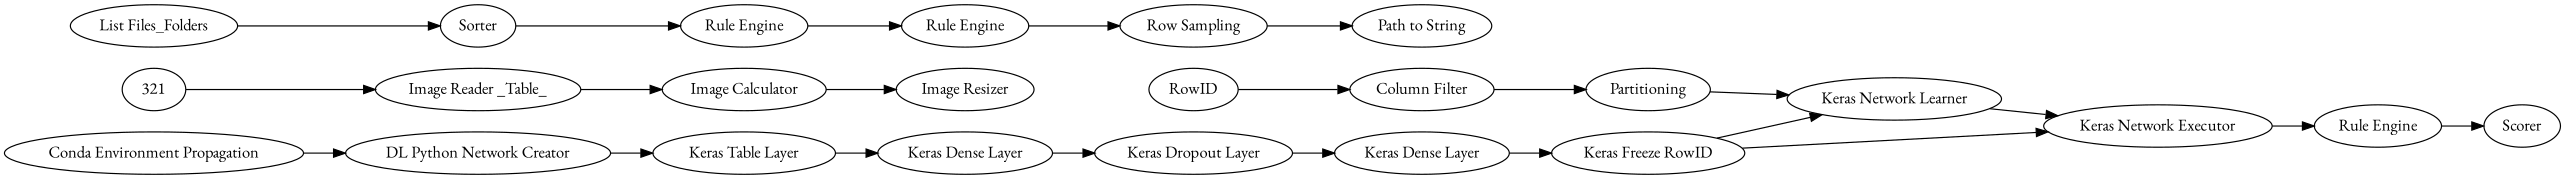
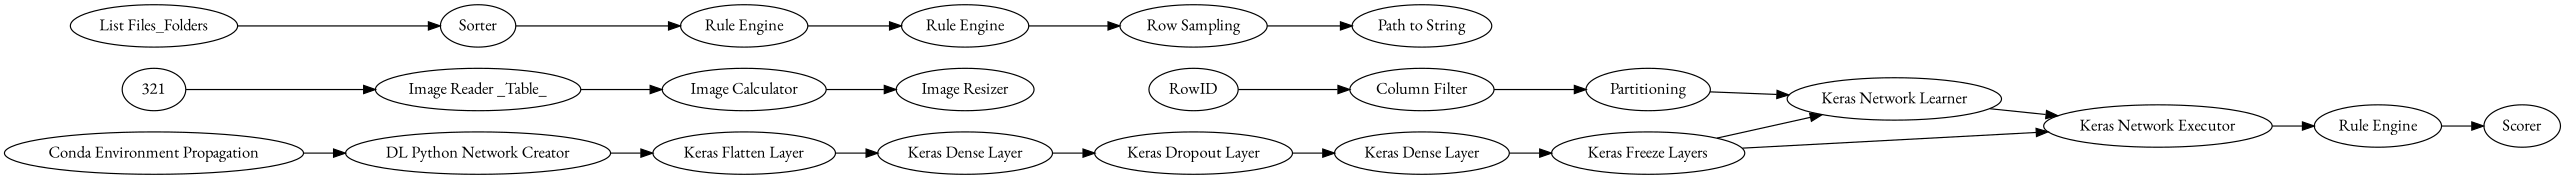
node "Keras Table Layer": label "Keras Table Layer" -> "Keras Flatten Layer"
node "Keras Freeze RowID": label "Keras Freeze RowID" -> "Keras Freeze Layers"
